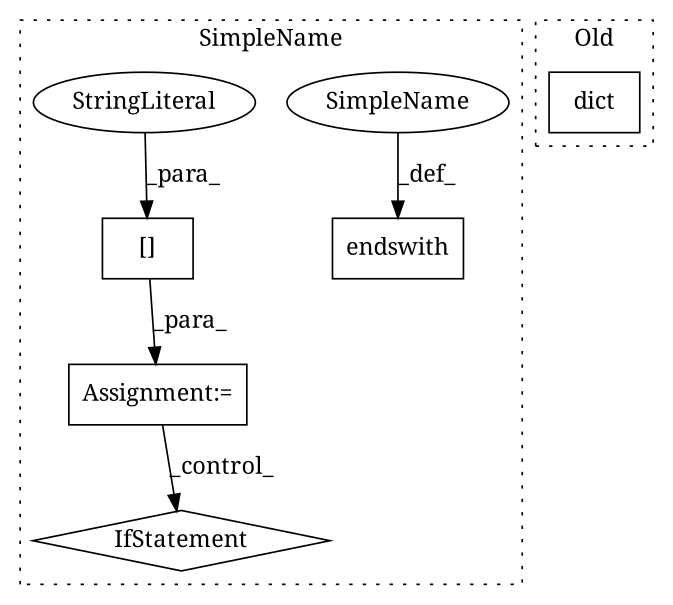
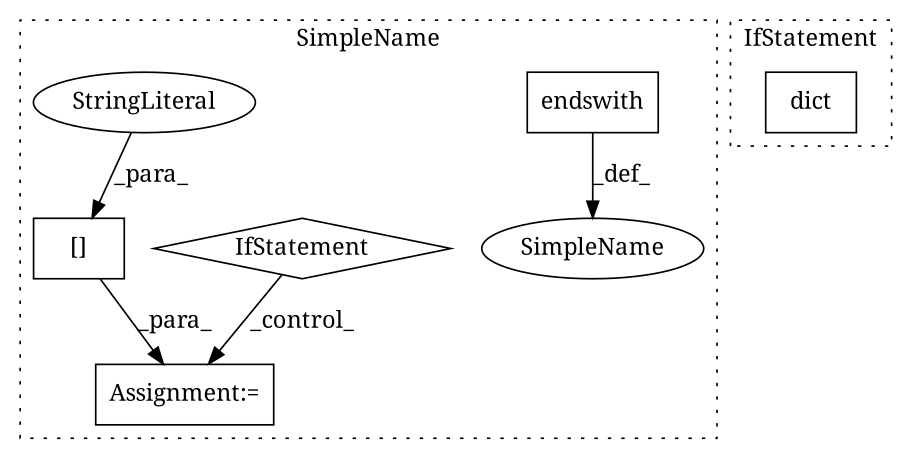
cluster "Old": label "Old" -> "IfStatement"
edge "SimpleName" -> "endswith": reversed
edge "Assignment:=" -> "IfStatement": reversed
